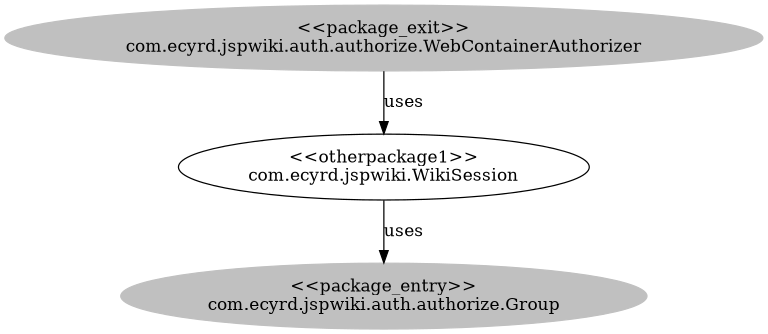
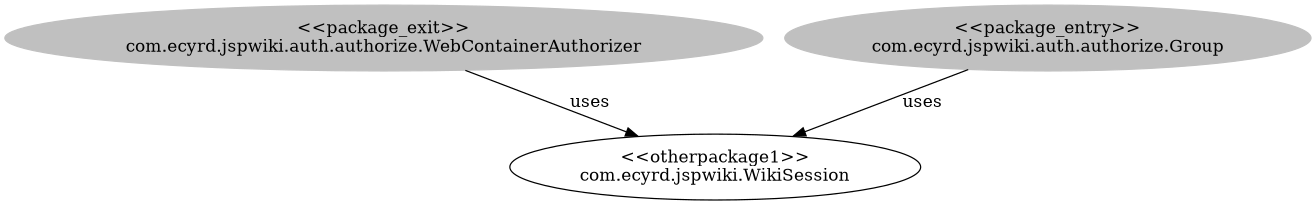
edge "<<otherpackage1>> com.ecyrd.jspwiki.WikiSession" -> "<<package_entry>> com.ecyrd.jspwiki.auth.authorize.Group": reversed
